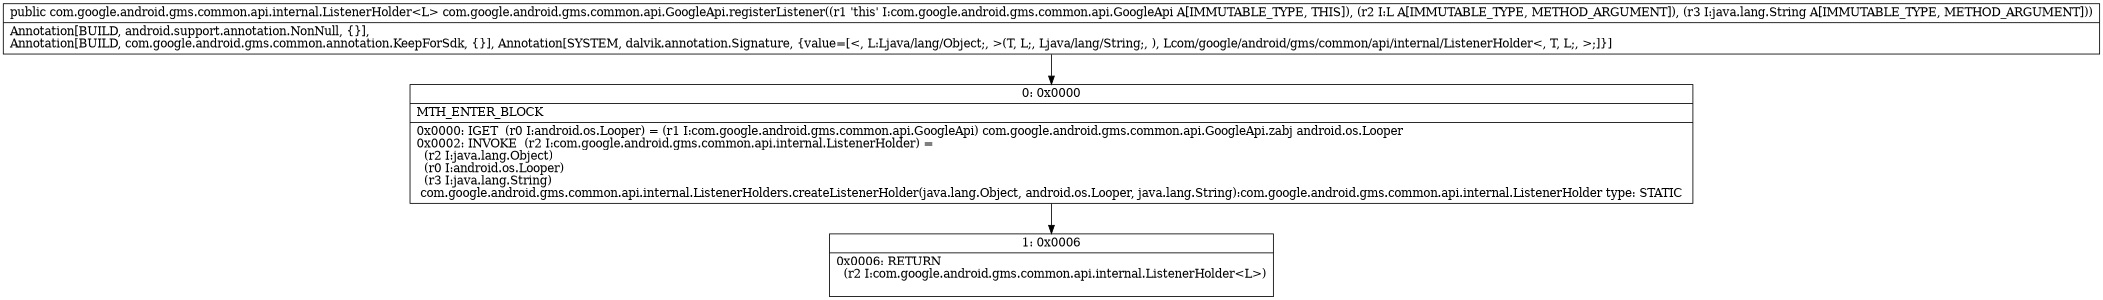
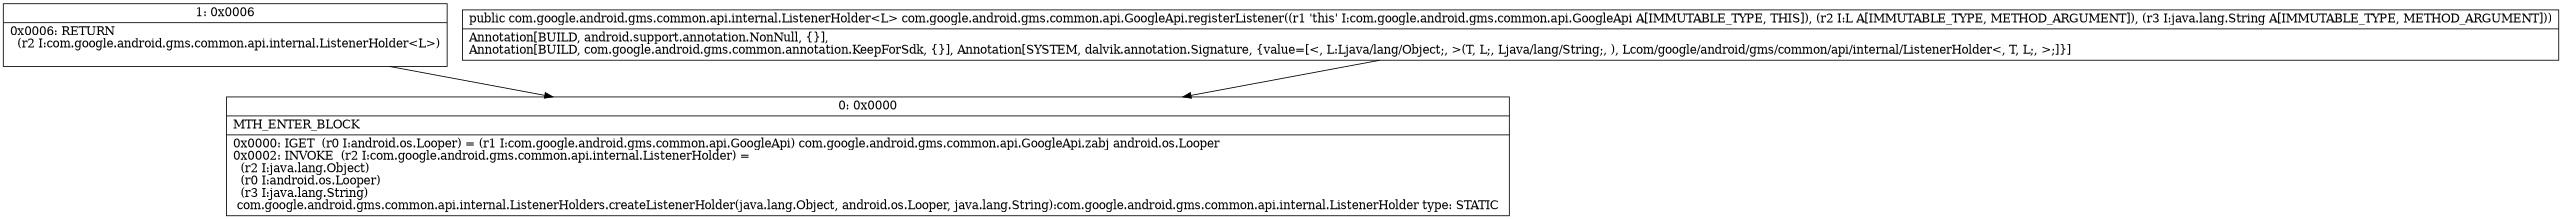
edge "0: 0x0000" -> "1: 0x0006": reversed
